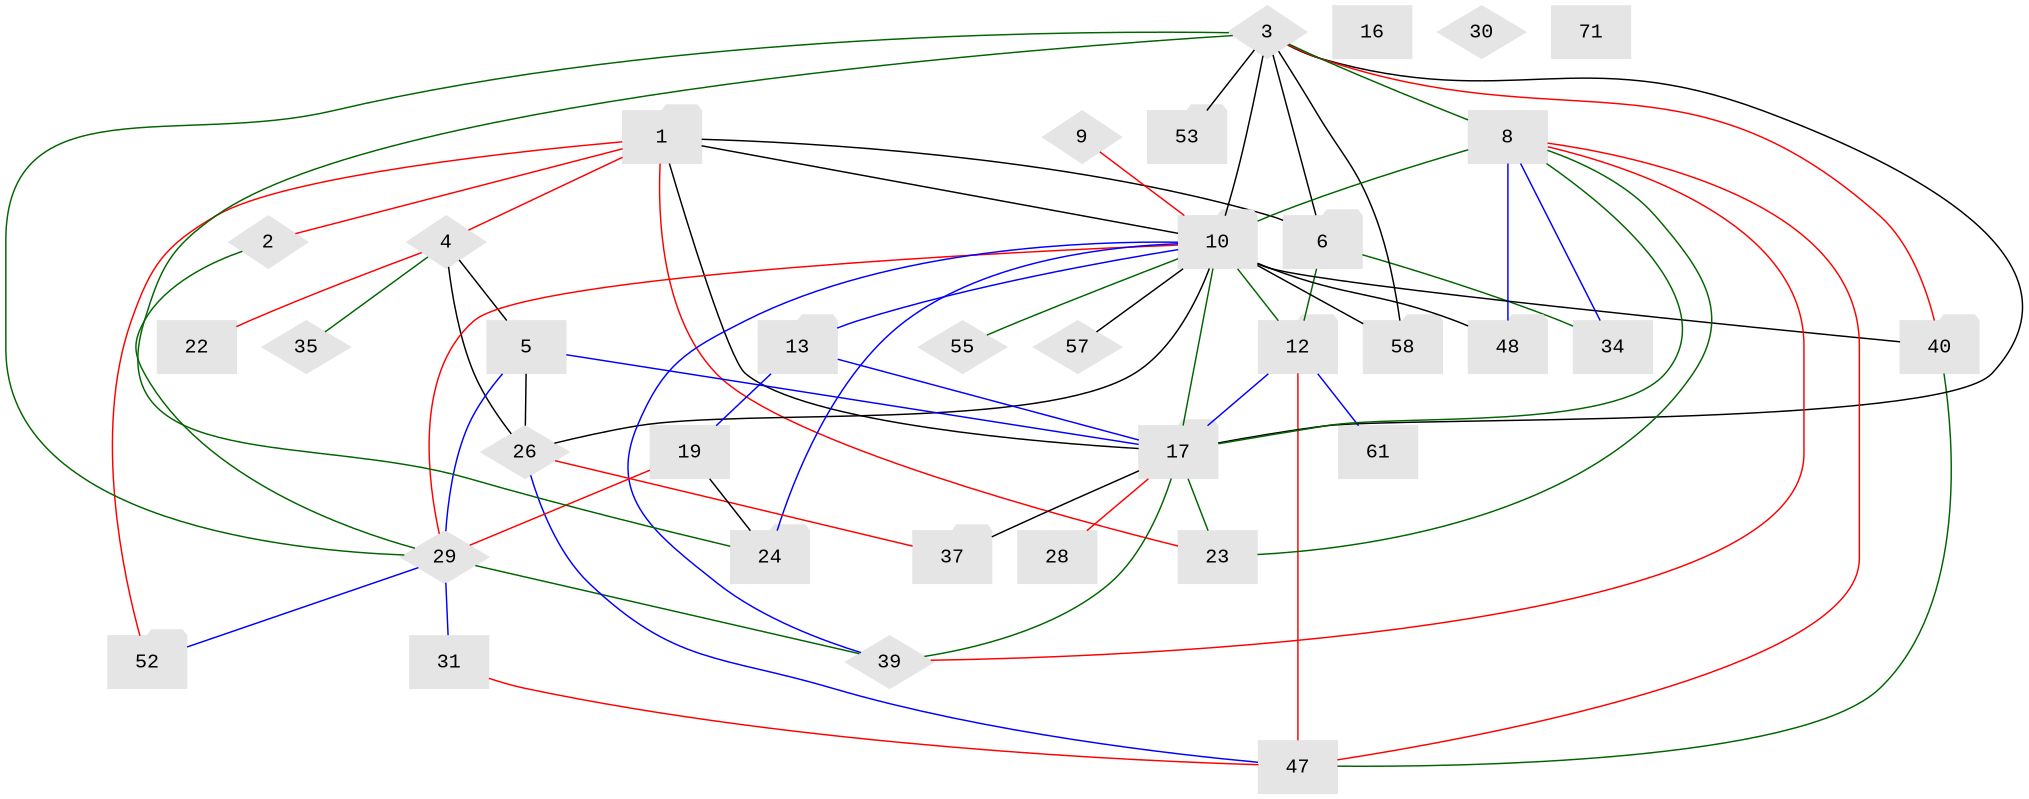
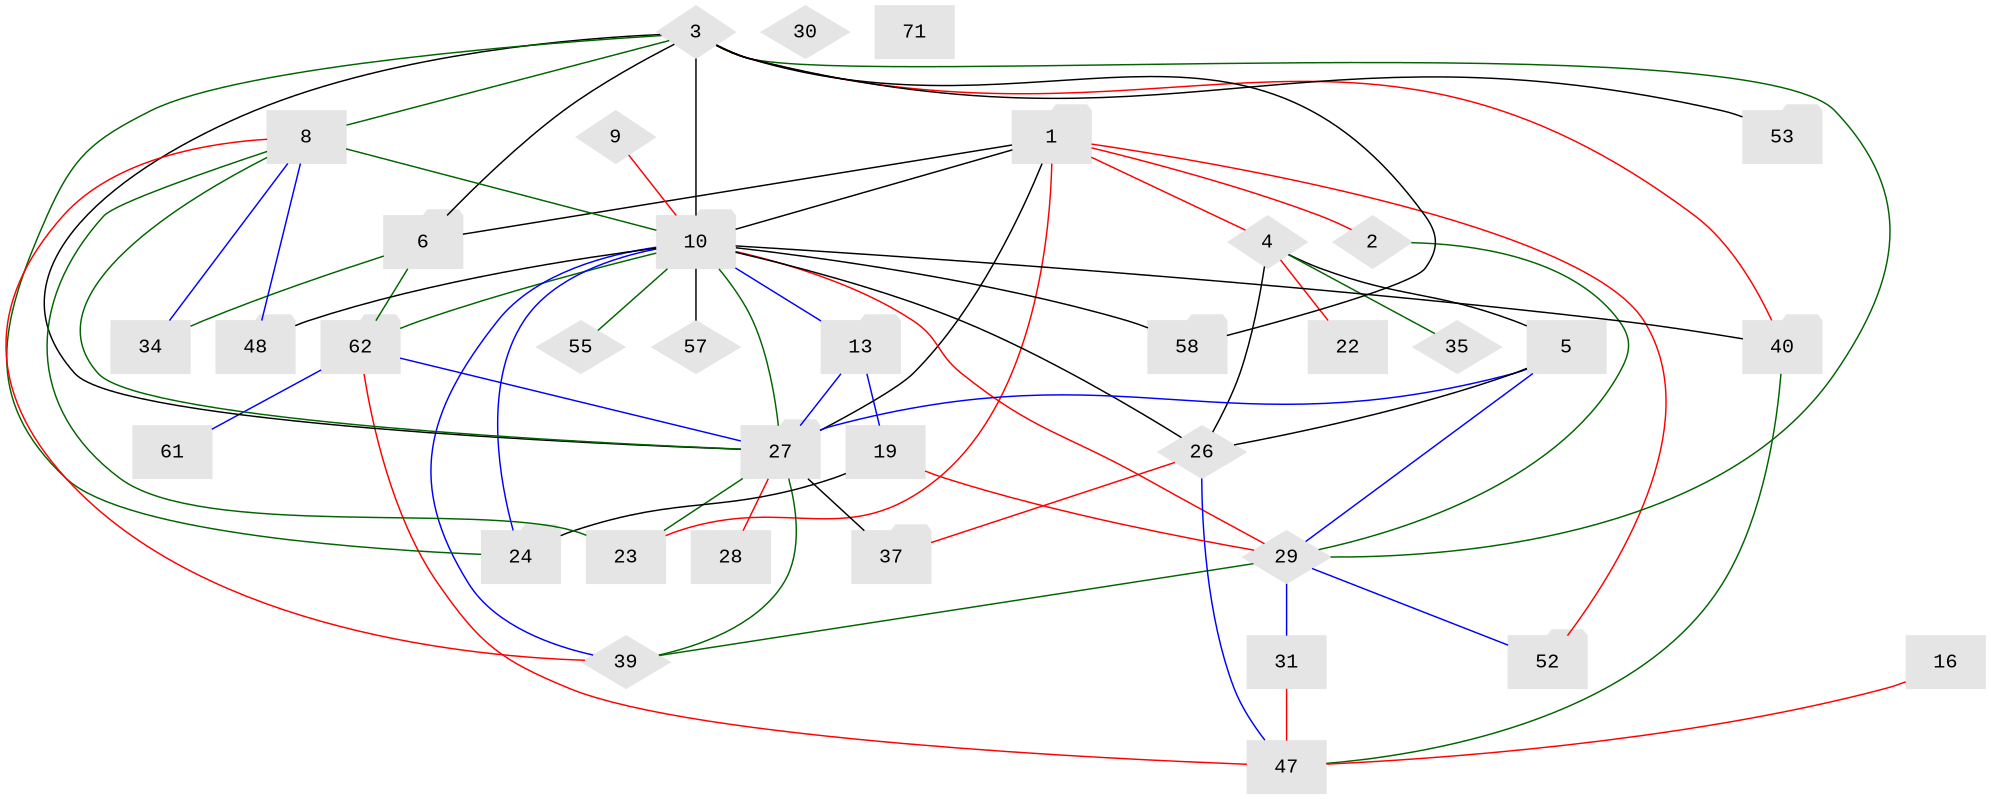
node "12": label "12" -> "62"
node "17": label "17" -> "27"
edge "8" -- "47": now "16" -- "47"
